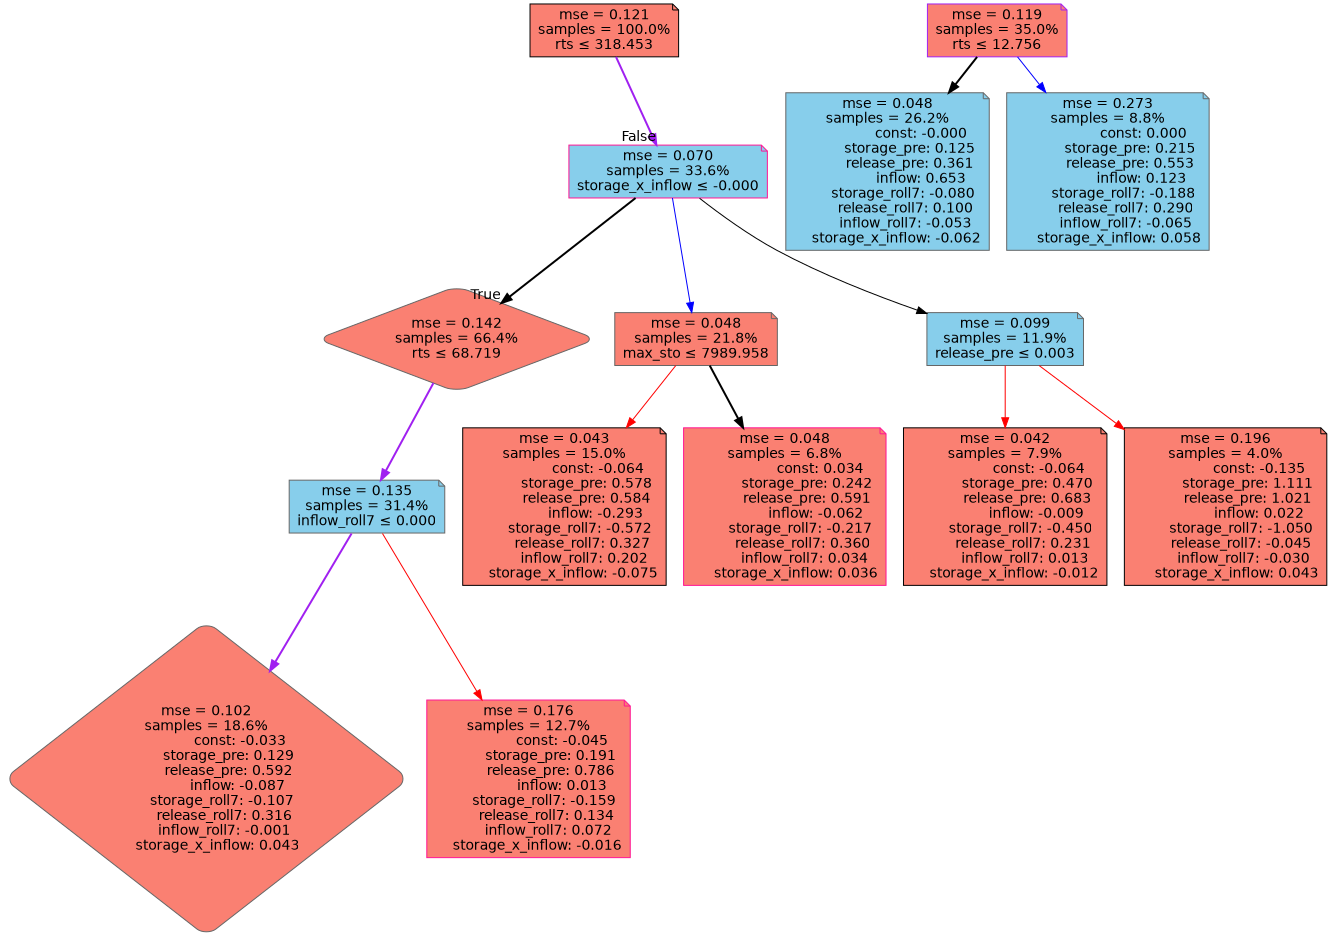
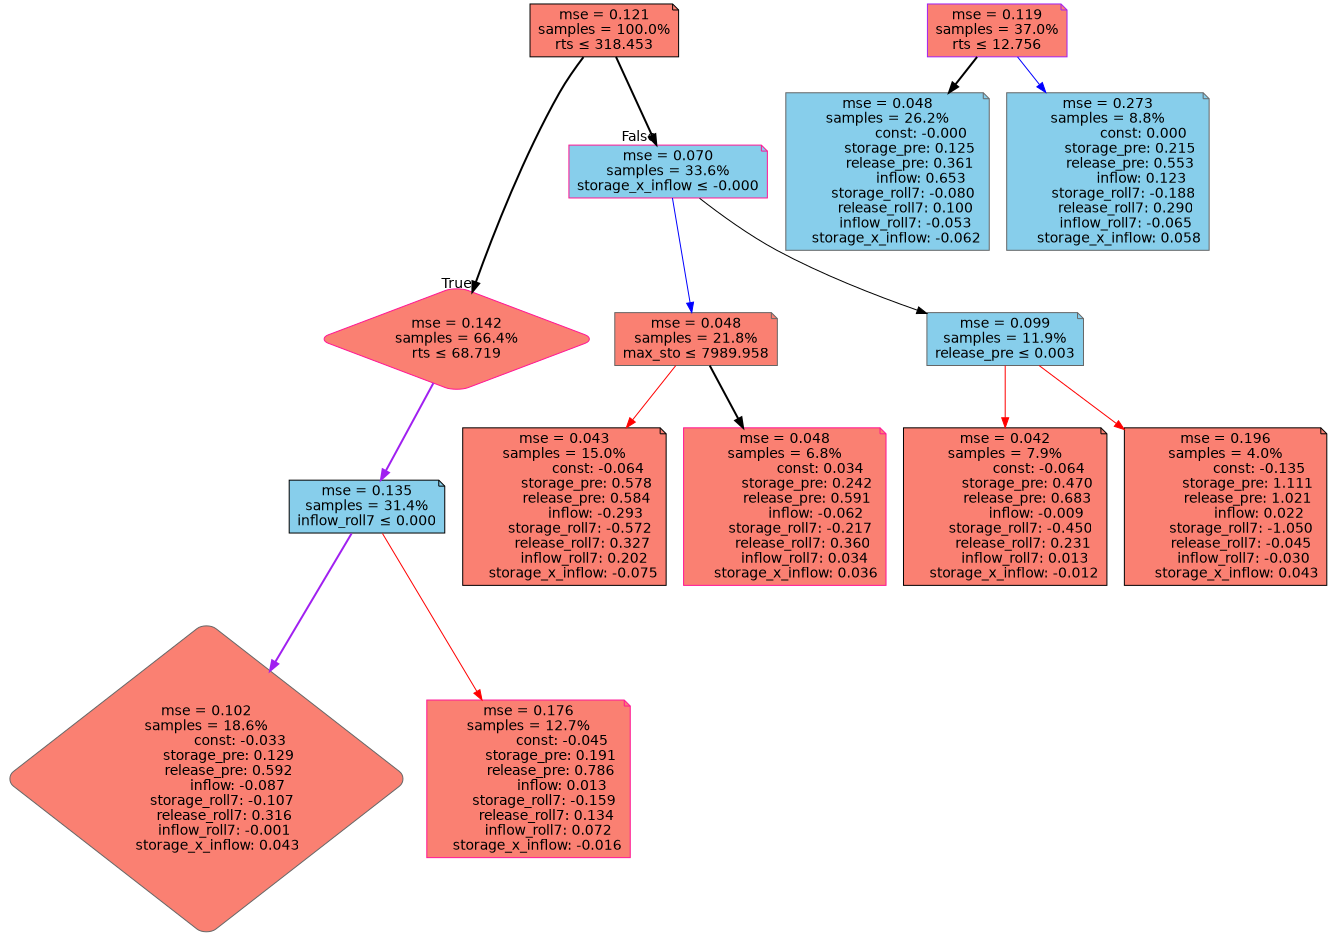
node "mse = 0.119 samples = 35.0% rts ≤ 12.756": label "mse = 0.119 samples = 35.0% rts ≤ 12.756" -> "mse = 0.119 samples = 37.0% rts ≤ 12.756"
edge "mse = 0.121 samples = 100.0% rts ≤ 318.453" -> "mse = 0.070 samples = 33.6% storage_x_inflow ≤ -0.000": color purple -> black
edge "mse = 0.070 samples = 33.6% storage_x_inflow ≤ -0.000" -> "mse = 0.142 samples = 66.4% rts ≤ 68.719": now "mse = 0.121 samples = 100.0% rts ≤ 318.453" -> "mse = 0.142 samples = 66.4% rts ≤ 68.719"
node "mse = 0.142 samples = 66.4% rts ≤ 68.719": color gray40 -> deeppink
node "mse = 0.135 samples = 31.4% inflow_roll7 ≤ 0.000": color gray40 -> black
